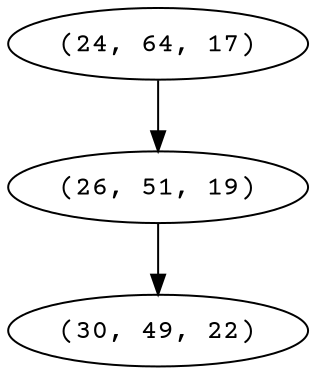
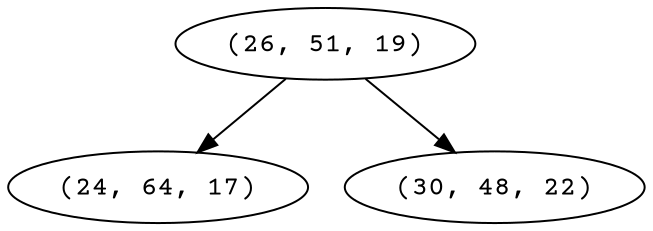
edge "(24, 64, 17)" -> "(26, 51, 19)": reversed
node "(30, 49, 22)": label "(30, 49, 22)" -> "(30, 48, 22)"
